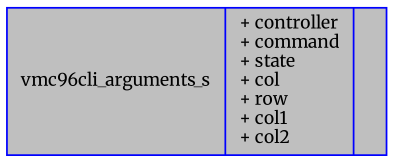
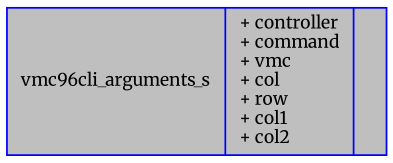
node "vmc96cli_arguments_s": text "+ state" -> "+ vmc"
